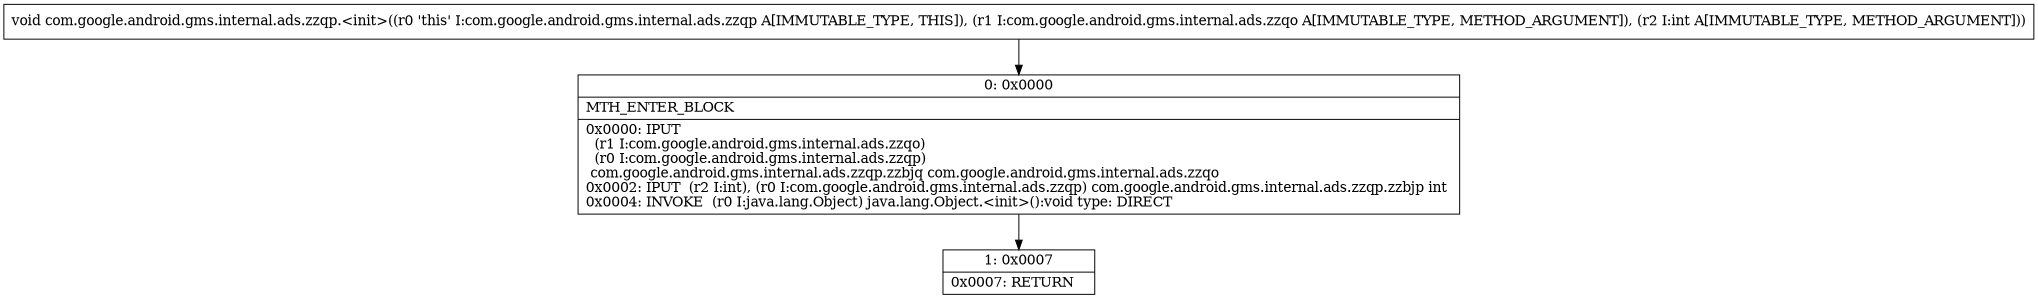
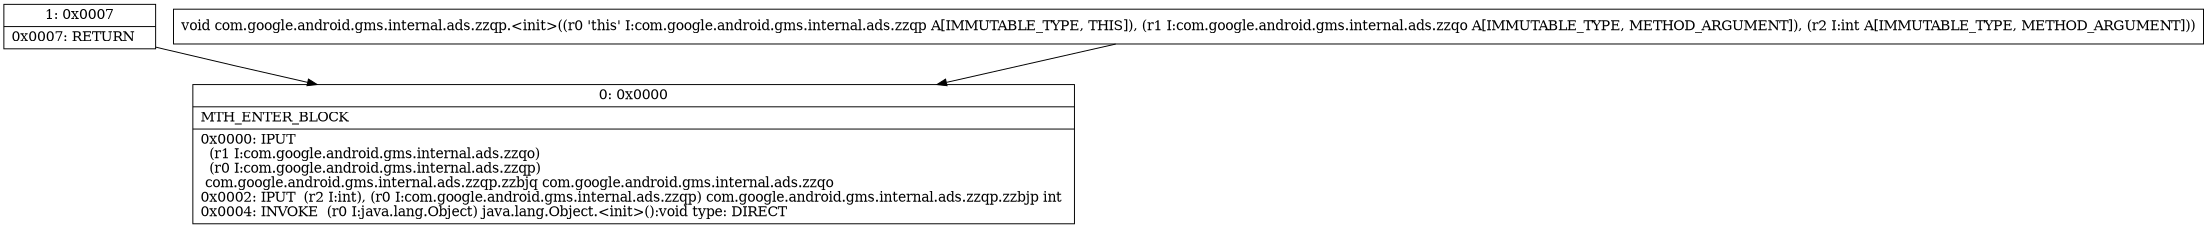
edge "0: 0x0000" -> "1: 0x0007": reversed
